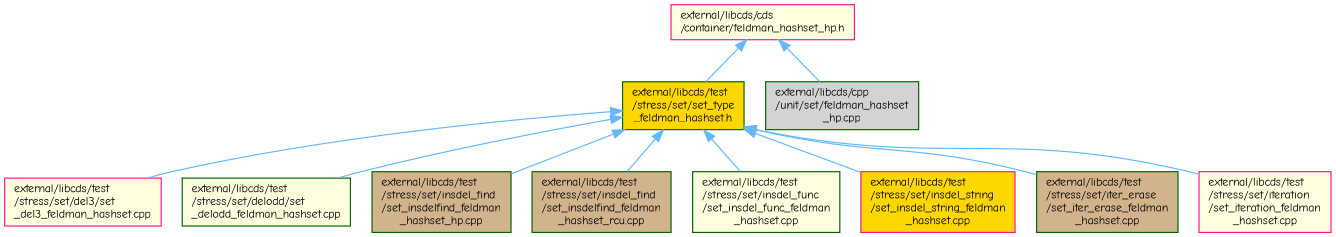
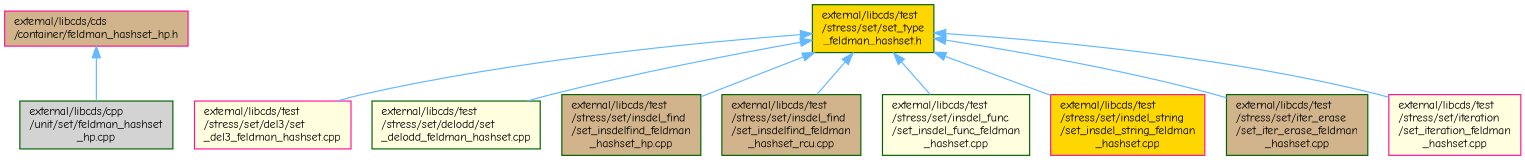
node "external/libcds/cds /container/feldman_hashset_hp.h": fillcolor lightyellow -> tan
edge "external/libcds/test /stress/set/set_type _feldman_hashset.h" -> "external/libcds/cds /container/feldman_hashset_hp.h": removed
